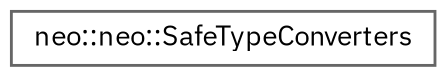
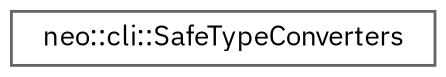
node "neo::neo::SafeTypeConverters": label "neo::neo::SafeTypeConverters" -> "neo::cli::SafeTypeConverters"
